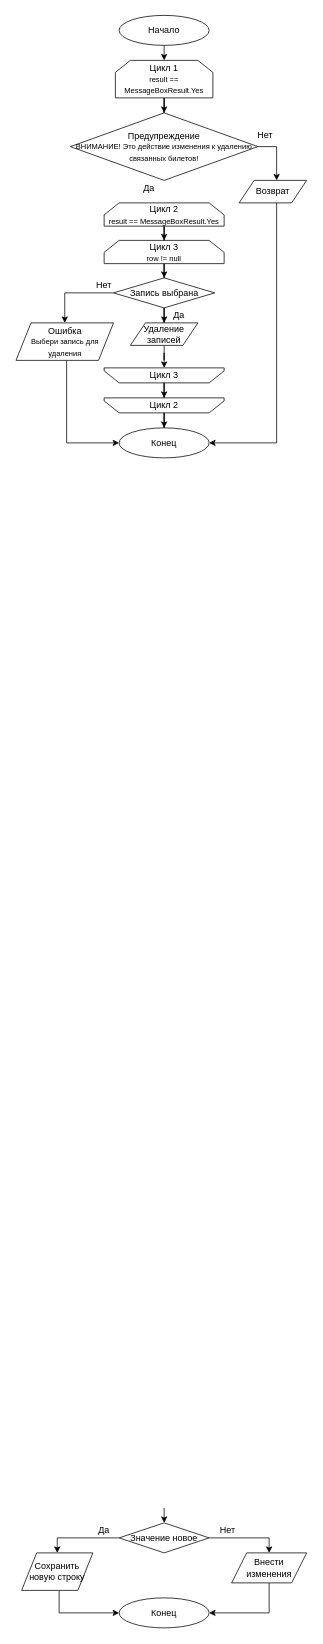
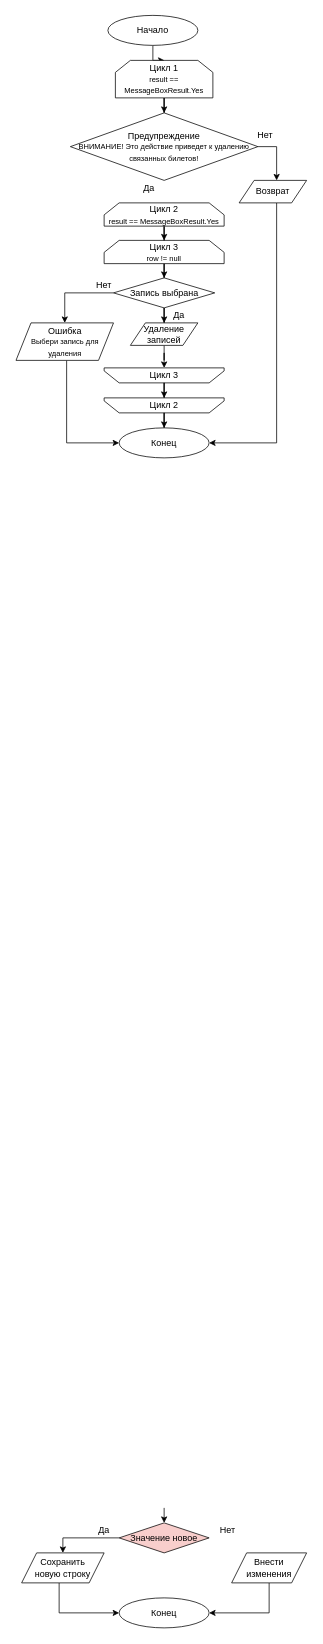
node "Начало": moved (164, 30) -> (153, 30)
node "Предупреждение ВНИМАНИЕ! Это действие изменения к удалению связанных билетов!": label "Предупреждение ВНИМАНИЕ! Это действие изменения к удалению связанных билетов!" -> "Предупреждение ВНИМАНИЕ! Это действие приведет к удалению связанных билетов!"
node "Значение новое": fillcolor #ffffff -> #f8cecc
edge "Значение новое" -> "Внести изменения": removed
node "Сохранить новую строку": size 71x38 -> 83x30
